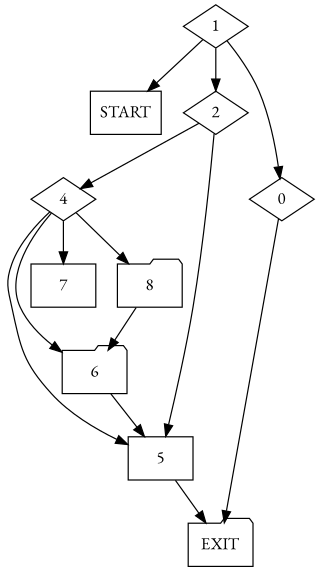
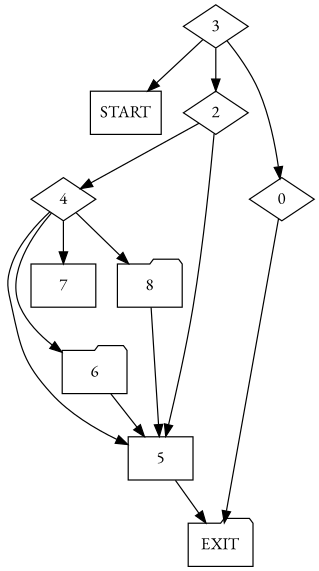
node "1": label "1" -> "3"
edge "8" -> "6": now "8" -> "5"
